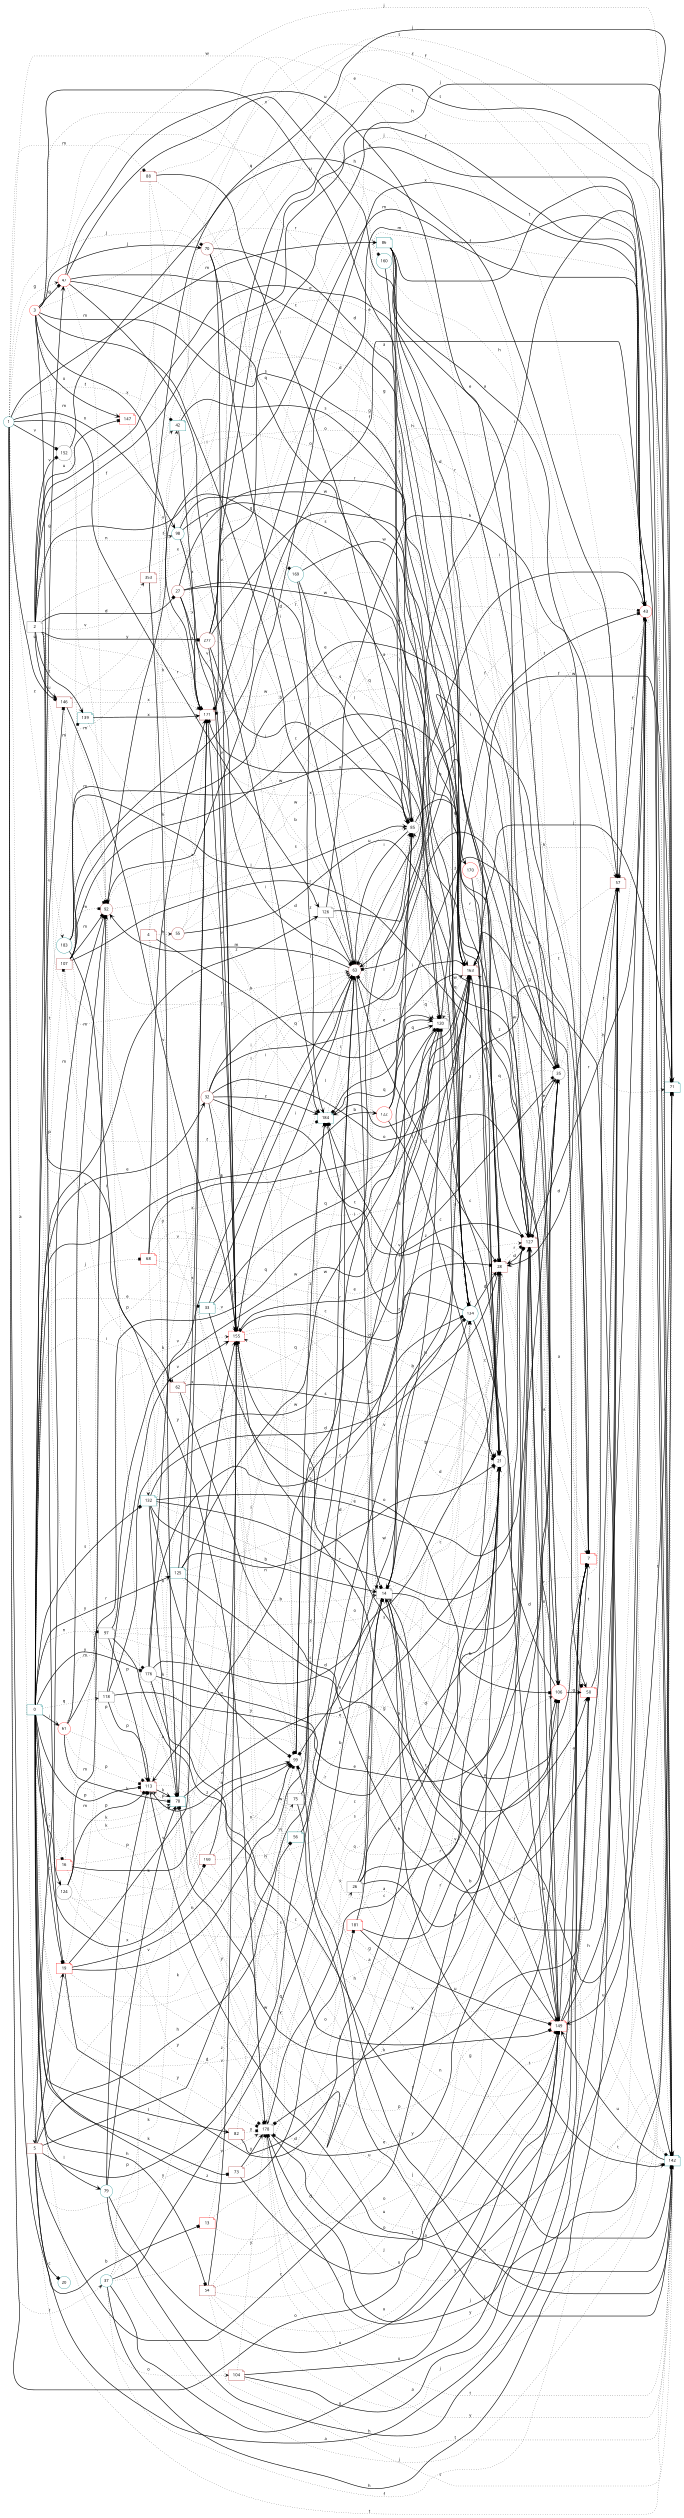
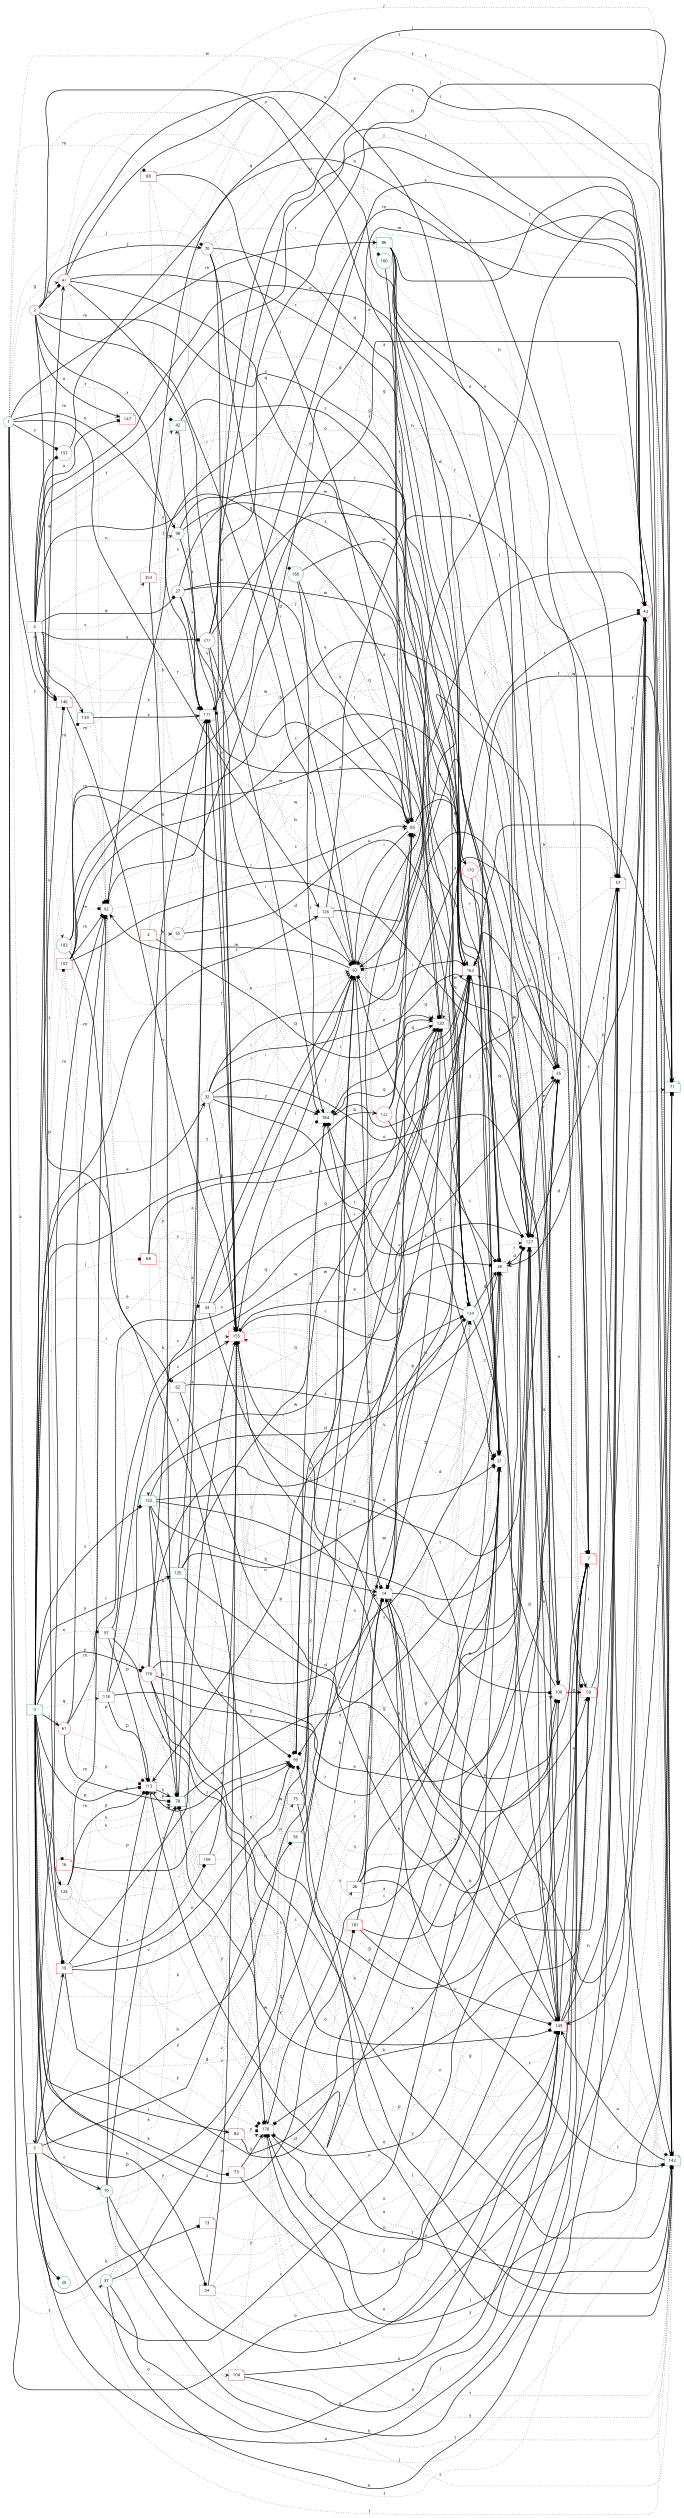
node "176": color gray40 -> red
edge "176" -> "7": style dotted -> bold
